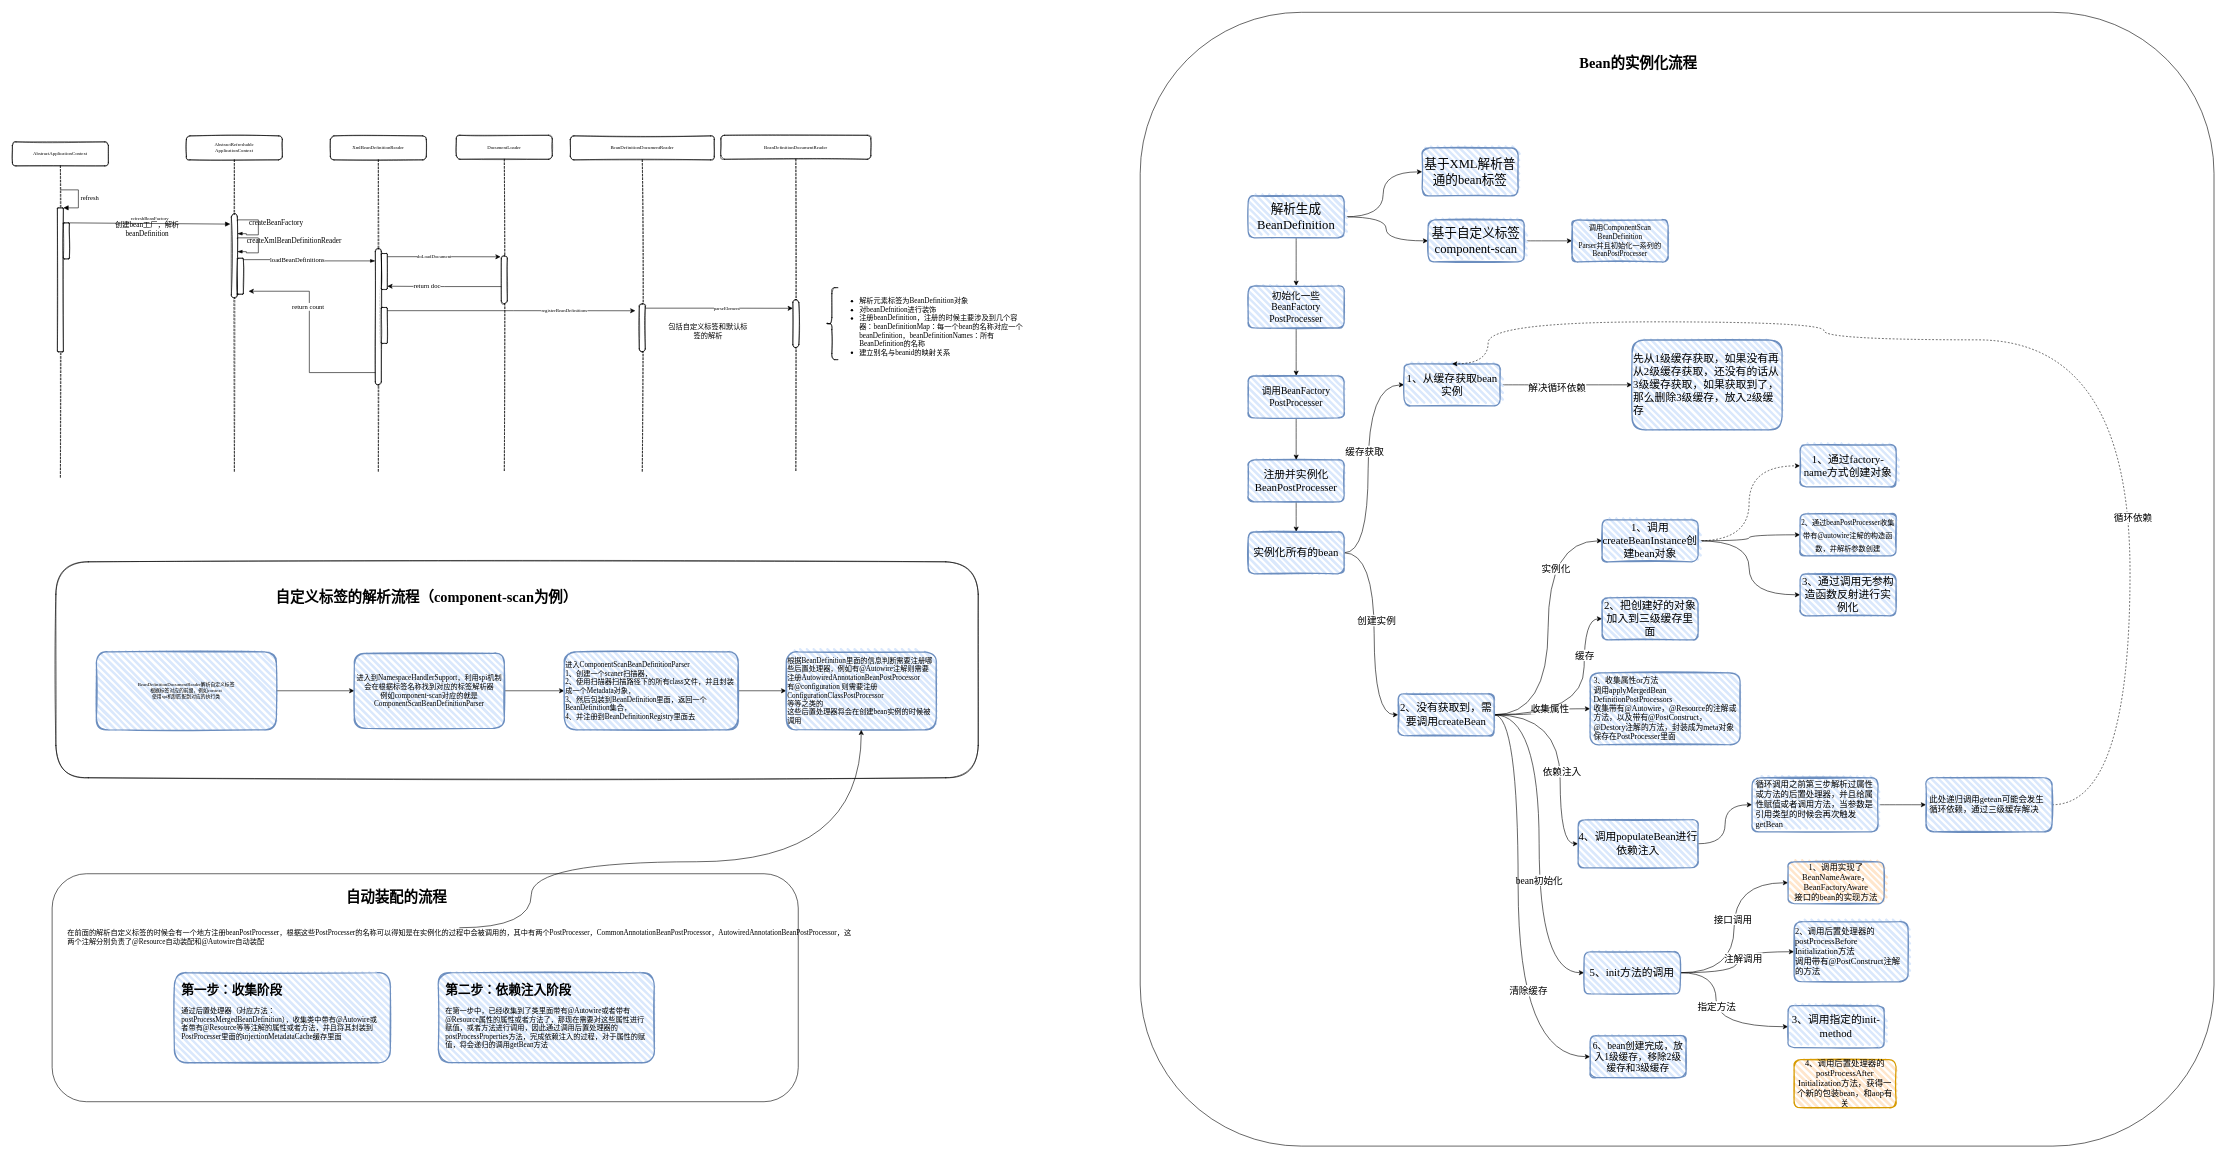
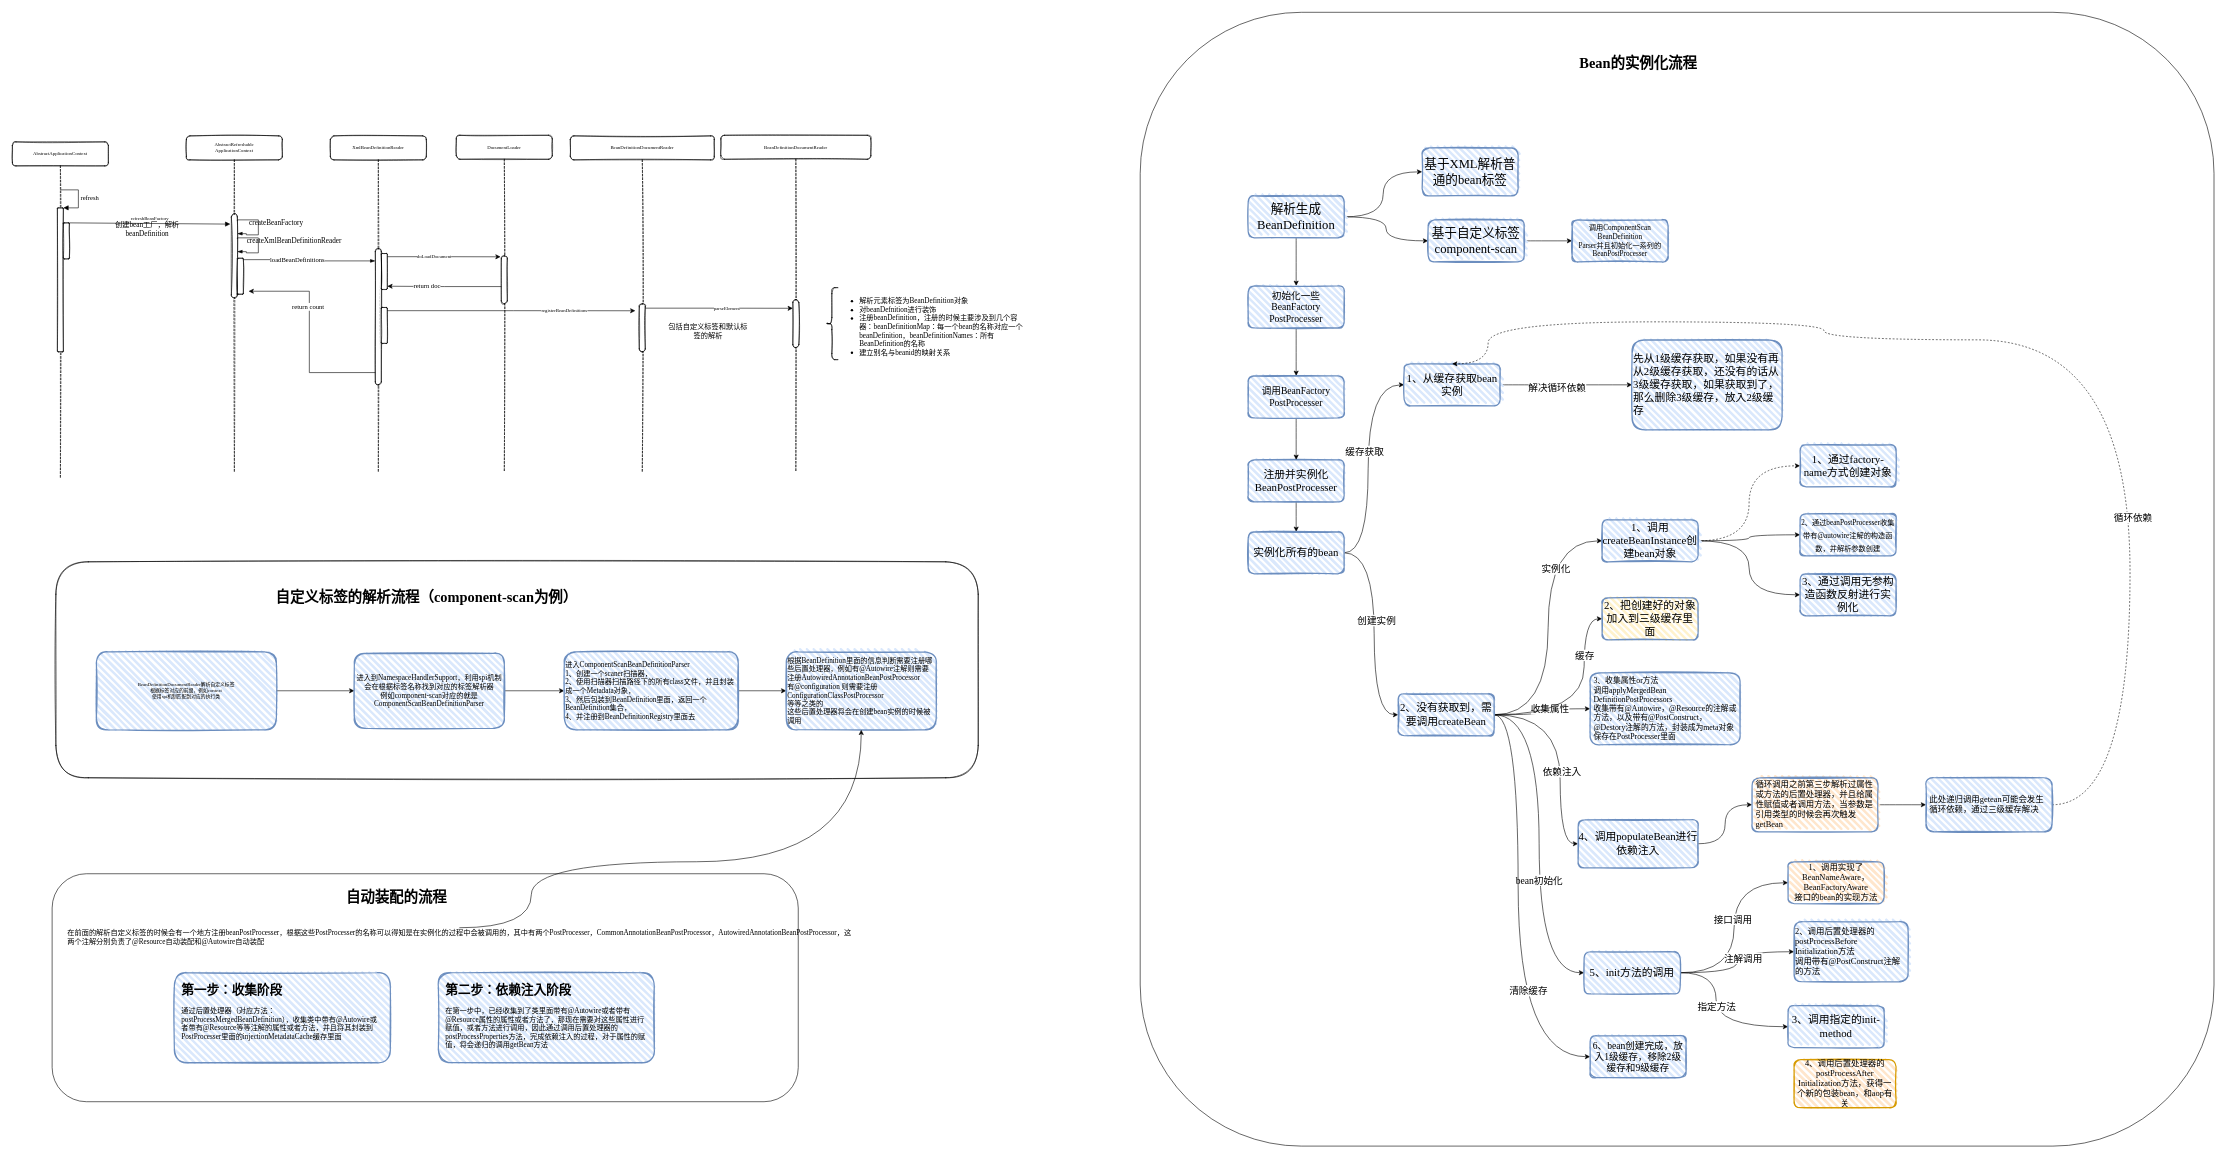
node "2、把创建好的对象加入到三级缓存里面": fillcolor #dae8fc -> #fff2cc
node "循环调用之前第三步解析过属性或方法的后置处理器，并且给属性赋值或者调用方法，当参数是引用类型的时候会再次触发getBean": fillcolor #dae8fc -> #ffe6cc
node "6、bean创建完成，放入1级缓存，移除2级缓存和3级缓存": label "6、bean创建完成，放入1级缓存，移除2级缓存和3级缓存" -> "6、bean创建完成，放入1级缓存，移除2级缓存和9级缓存"
